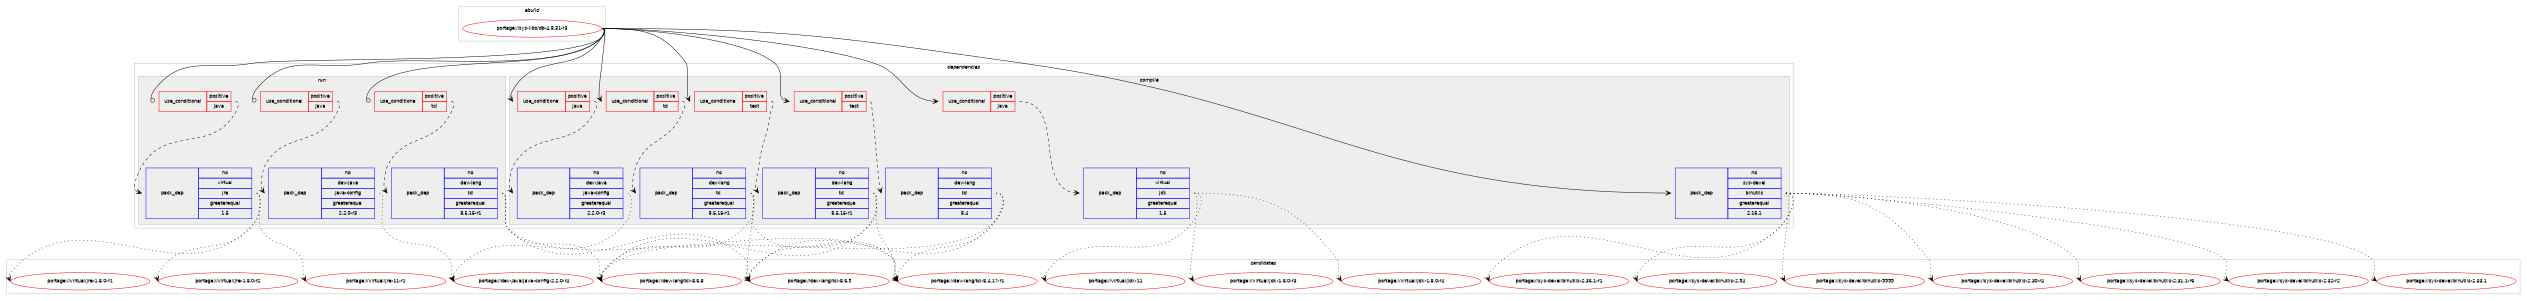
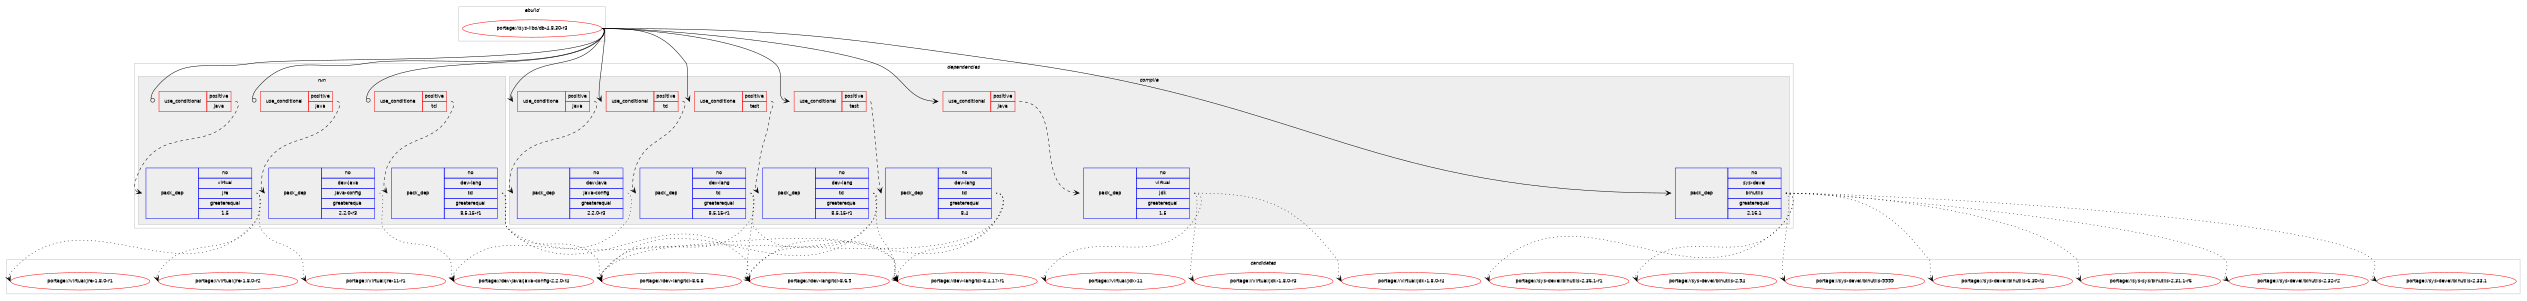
node "portage://sys-libs/db-4.8.31-r3": label "portage://sys-libs/db-4.8.31-r3" -> "portage://sys-libs/db-4.8.30-r3"
node "portage://sys-devel/binutils-2.30-r4": label "portage://sys-devel/binutils-2.30-r4" -> "portage://sys-devel/binutils-6.30-r4"
node "portage://sys-devel/binutils-2.31.1-r6": label "portage://sys-devel/binutils-2.31.1-r6" -> "portage://sys-sys/binutils-2.31.1-r6"
